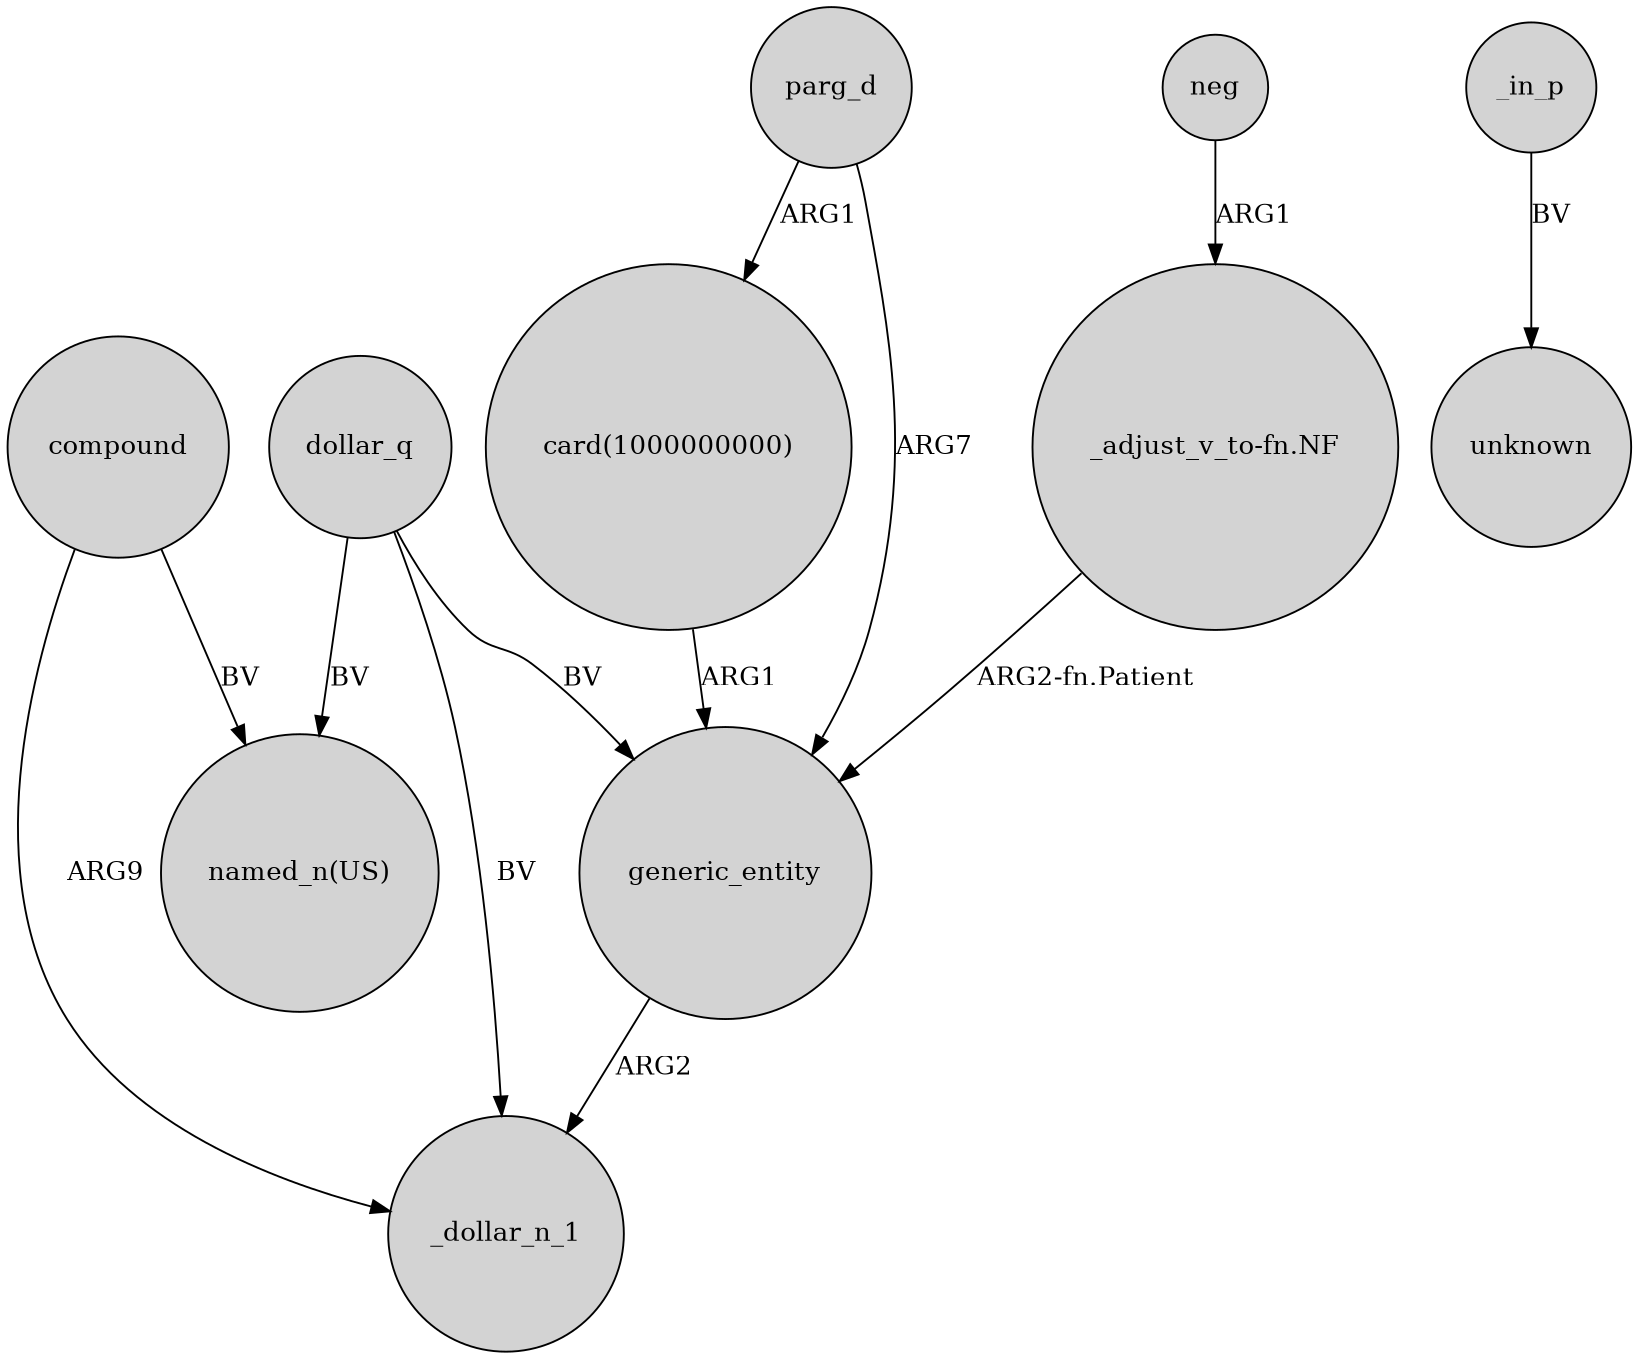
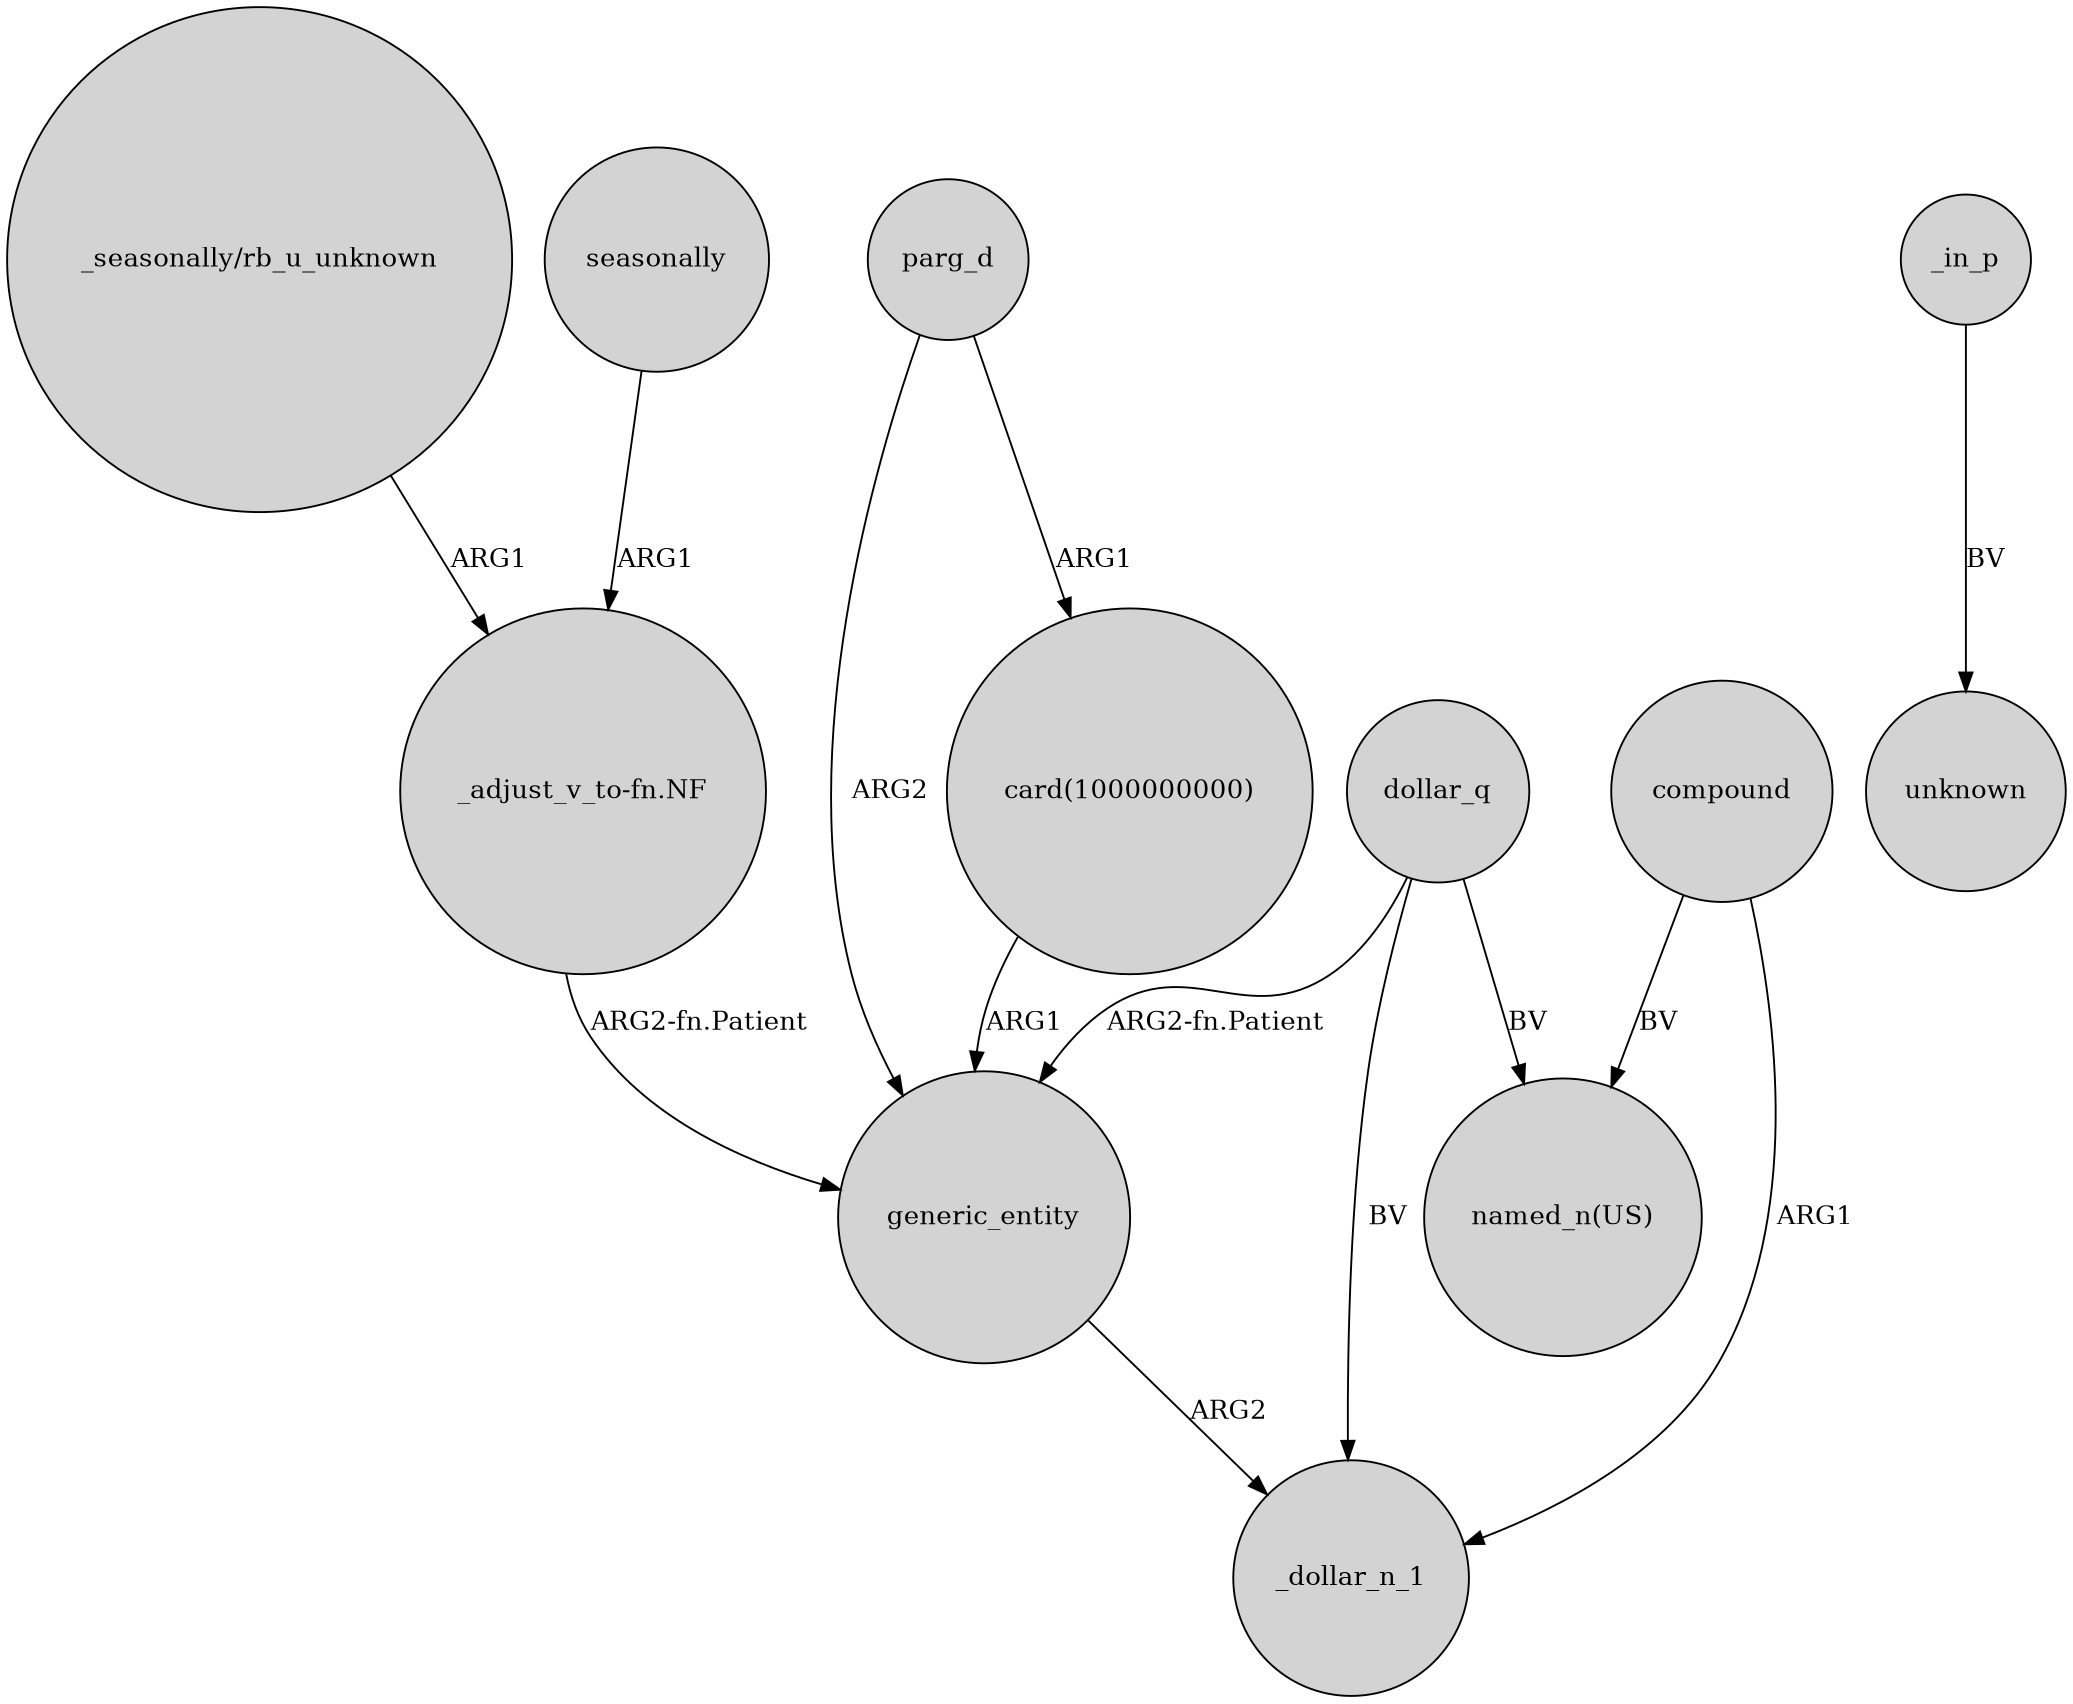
node "neg": label "neg" -> "seasonally"
node "_seasonally/rb_u_unknown": added
edge "parg_d" -> "generic_entity": label "ARG7" -> "ARG2"
edge "dollar_q" -> "generic_entity": label "BV" -> "ARG2-fn.Patient"
edge "compound" -> "_dollar_n_1": label "ARG9" -> "ARG1"
